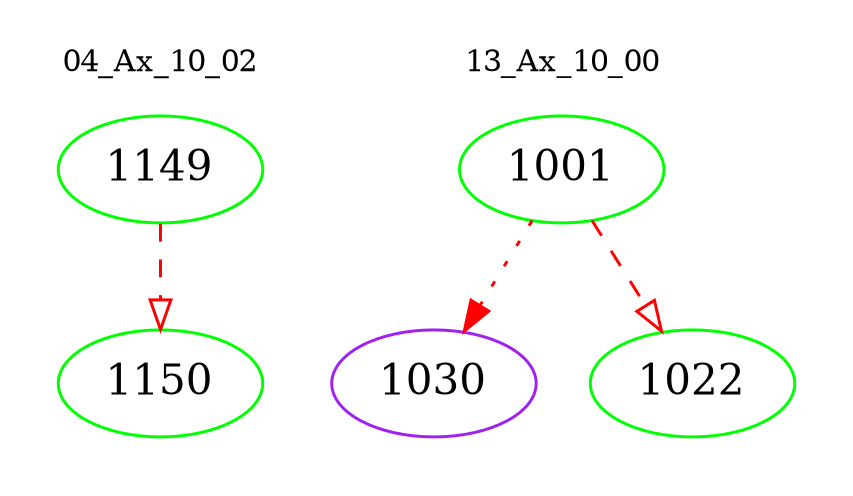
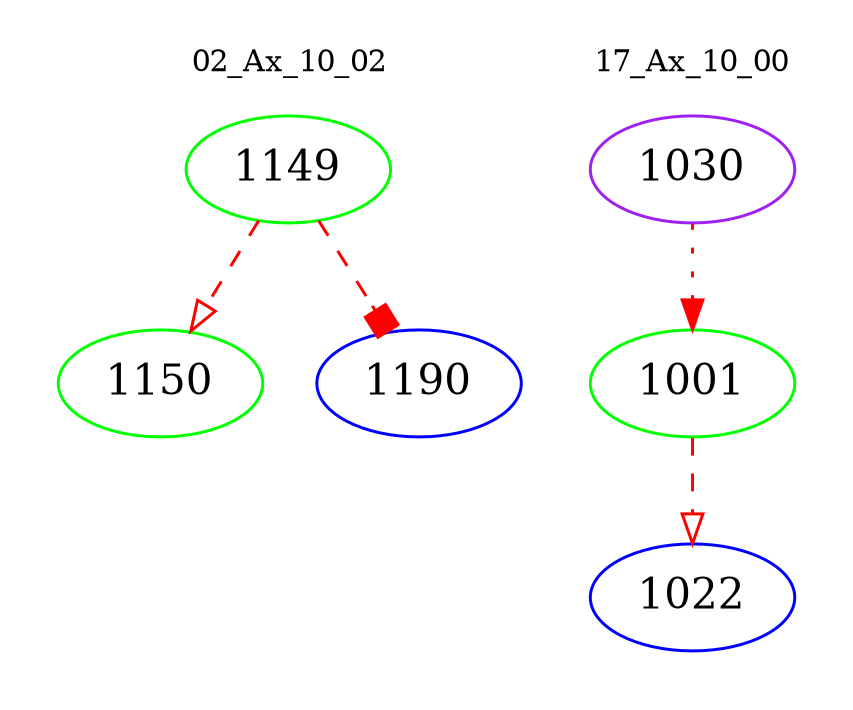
cluster "04_Ax_10_02": label "04_Ax_10_02" -> "02_Ax_10_02"
cluster "13_Ax_10_00": label "13_Ax_10_00" -> "17_Ax_10_00"
edge "1001" -> "1030": reversed
node "1190": added
node "1022": color green -> blue
